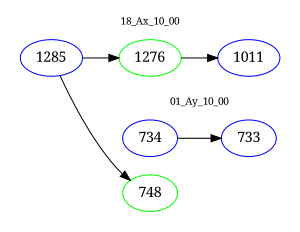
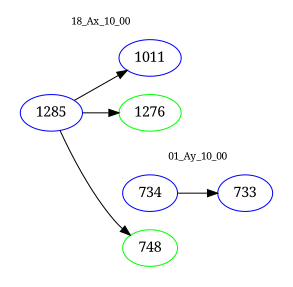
edge "1276" -> "1011": now "1285" -> "1011"
